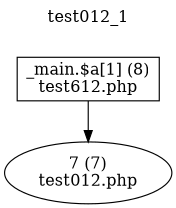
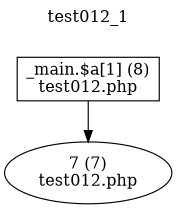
node "_main.$a[1] (8) test612.php": label "_main.$a[1] (8) test612.php" -> "_main.$a[1] (8) test012.php"
